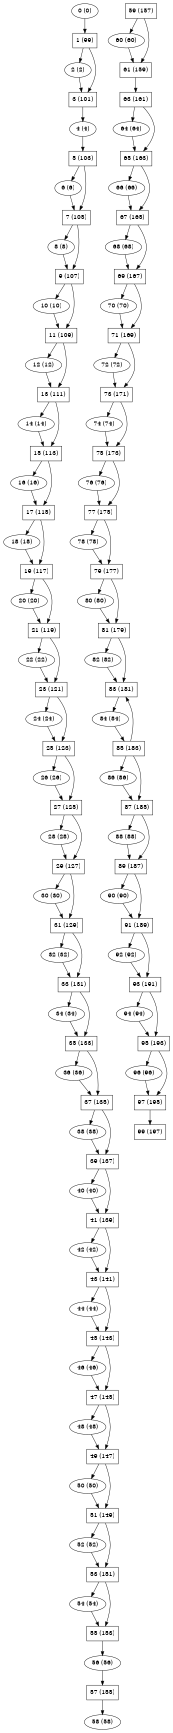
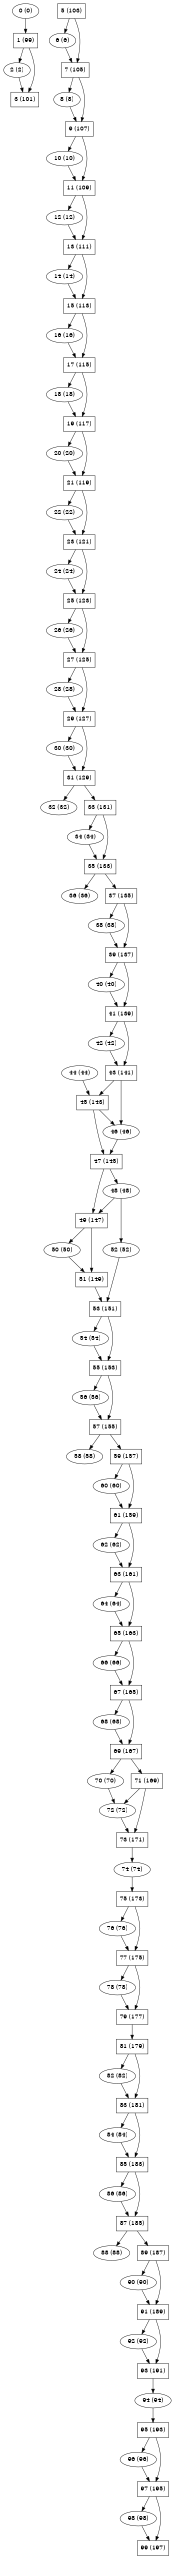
node "4 (4)": removed
edge "70 (70)" -> "71 (169)": now "70 (70)" -> "72 (72)"
edge "73 (171)" -> "75 (173)": removed
node "80 (80)": removed
edge "85 (183)" -> "83 (181)": reversed
edge "88 (88)" -> "89 (187)": removed
edge "32 (32)" -> "33 (131)": removed
edge "93 (191)" -> "95 (193)": removed
edge "36 (36)" -> "37 (135)": removed
edge "43 (141)" -> "44 (44)": now "43 (141)" -> "46 (46)"
edge "55 (153)" -> "57 (155)": added
edge "57 (155)" -> "59 (157)": added
edge "51 (149)" -> "52 (52)": now "48 (48)" -> "52 (52)"
node "62 (62)": added
node "98 (98)": added
